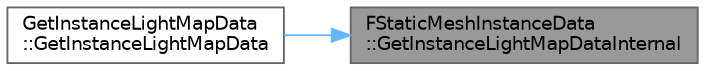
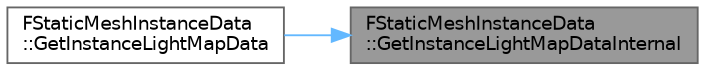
node "GetInstanceLightMapData ::GetInstanceLightMapData": label "GetInstanceLightMapData ::GetInstanceLightMapData" -> "FStaticMeshInstanceData ::GetInstanceLightMapData"
